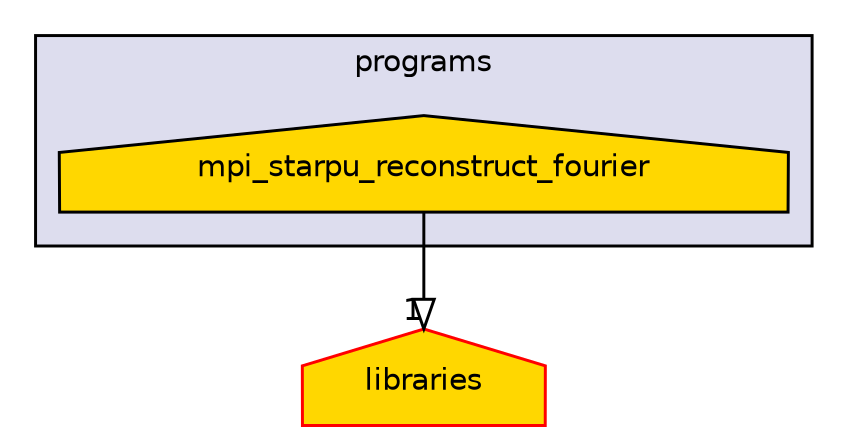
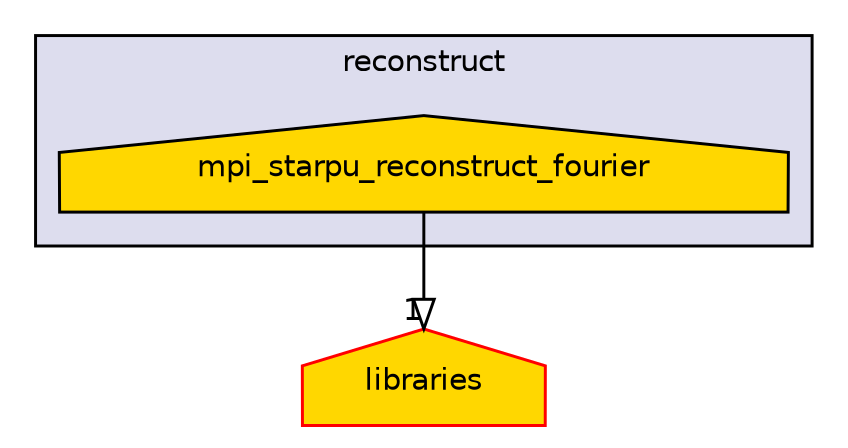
cluster "programs": label "programs" -> "reconstruct"
